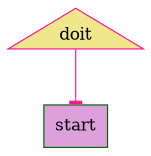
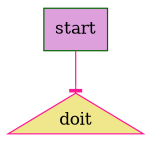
edge "doit" -> "start": reversed
